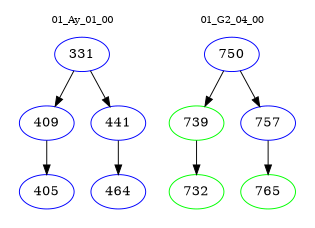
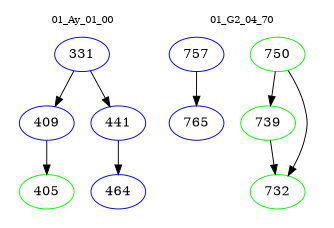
cluster "01_G2_04_00": label "01_G2_04_00" -> "01_G2_04_70"
node "750": color blue -> green
edge "750" -> "757": now "750" -> "732"
node "405": color blue -> green
node "765": color green -> blue
